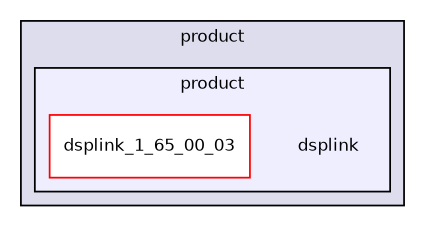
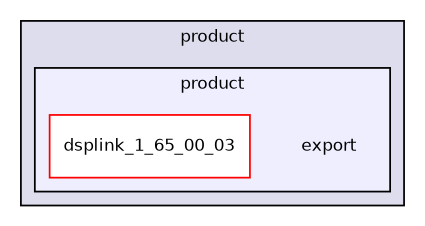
node "dsplink": label "dsplink" -> "export"
